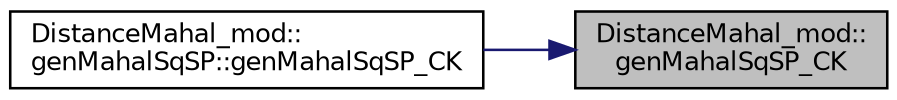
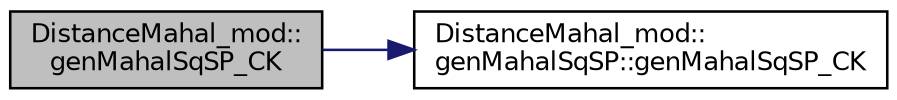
edge "DistanceMahal_mod:: genMahalSqSP::genMahalSqSP_CK" -> "DistanceMahal_mod:: genMahalSqSP_CK": reversed
